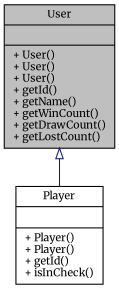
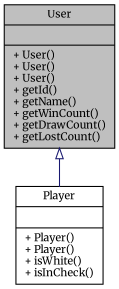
node "Player": text "+ getId()" -> "+ isWhite()"
